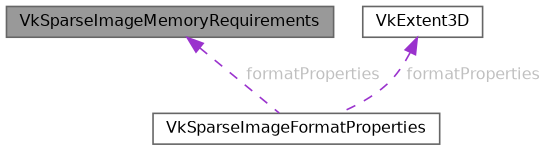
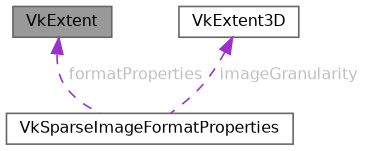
node "VkSparseImageMemoryRequirements": label "VkSparseImageMemoryRequirements" -> "VkExtent"
edge "VkSparseImageFormatProperties" -> "VkExtent3D": label " formatProperties" -> " imageGranularity"
